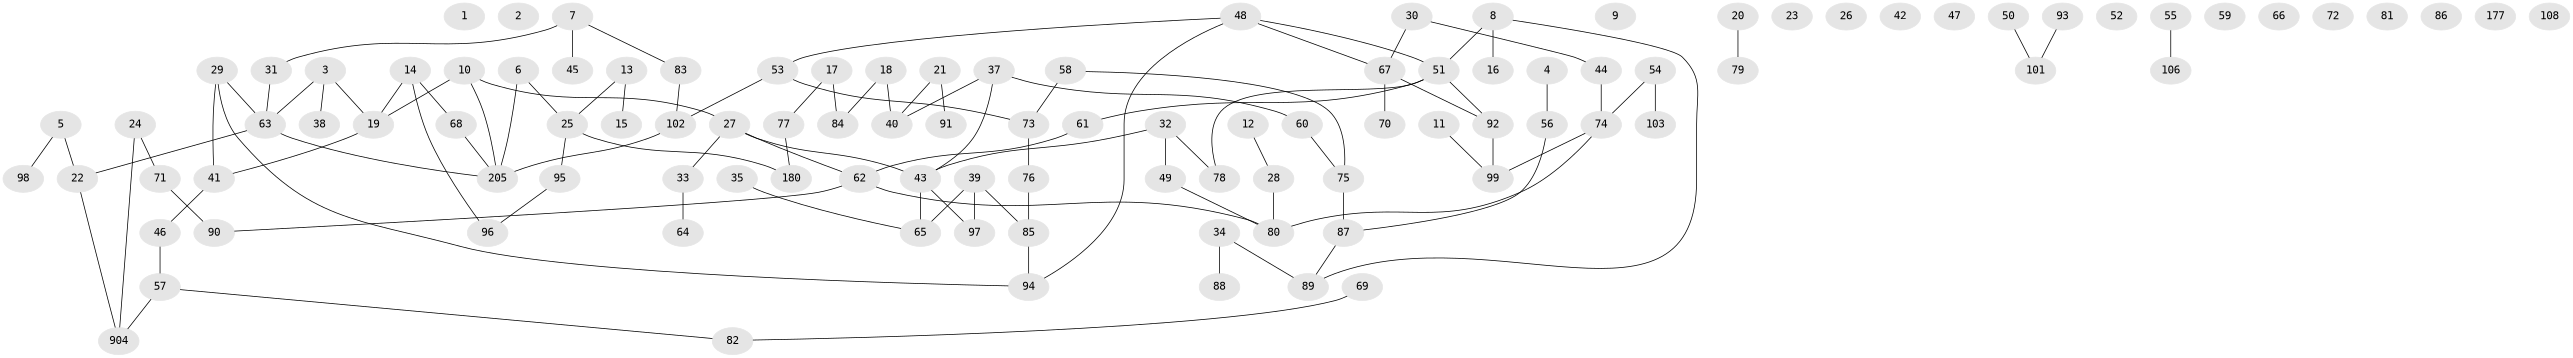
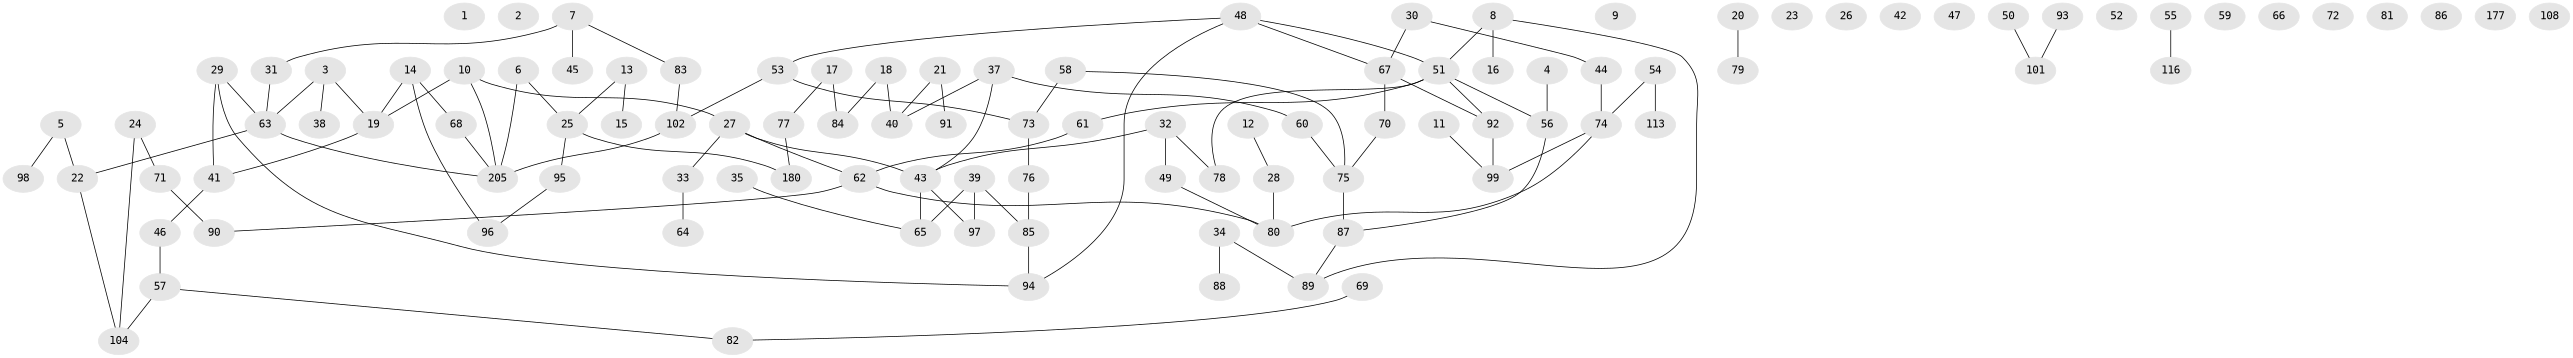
node "106": label "106" -> "116"
edge "51" -- "56": added
node "103": label "103" -> "113"
edge "70" -- "75": added
node "904": label "904" -> "104"
